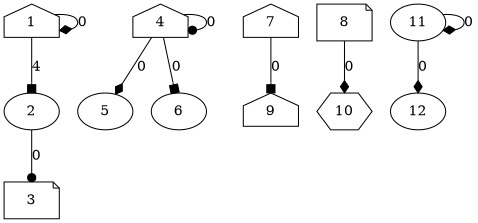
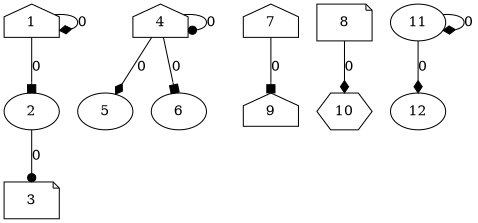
edge "1" -> "2": label "4" -> "0"
